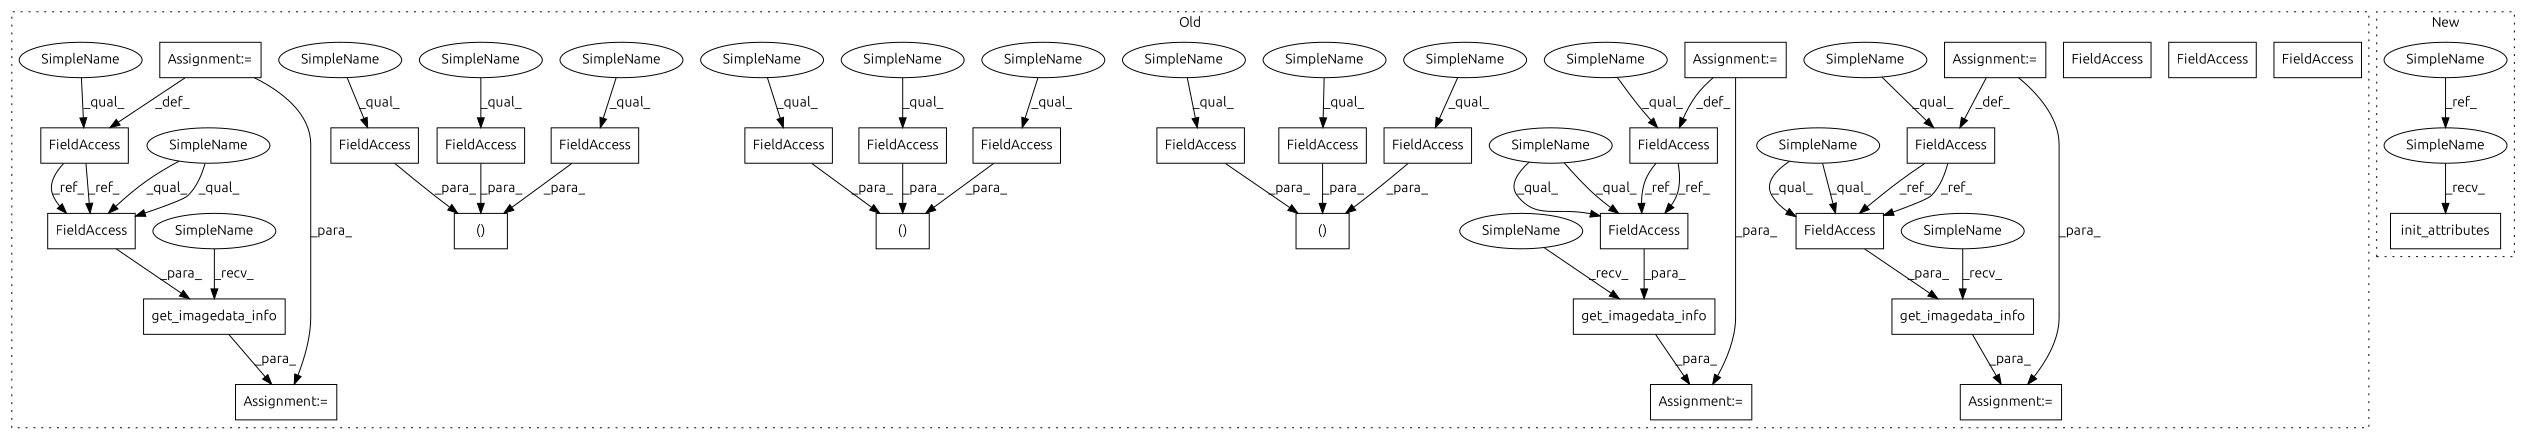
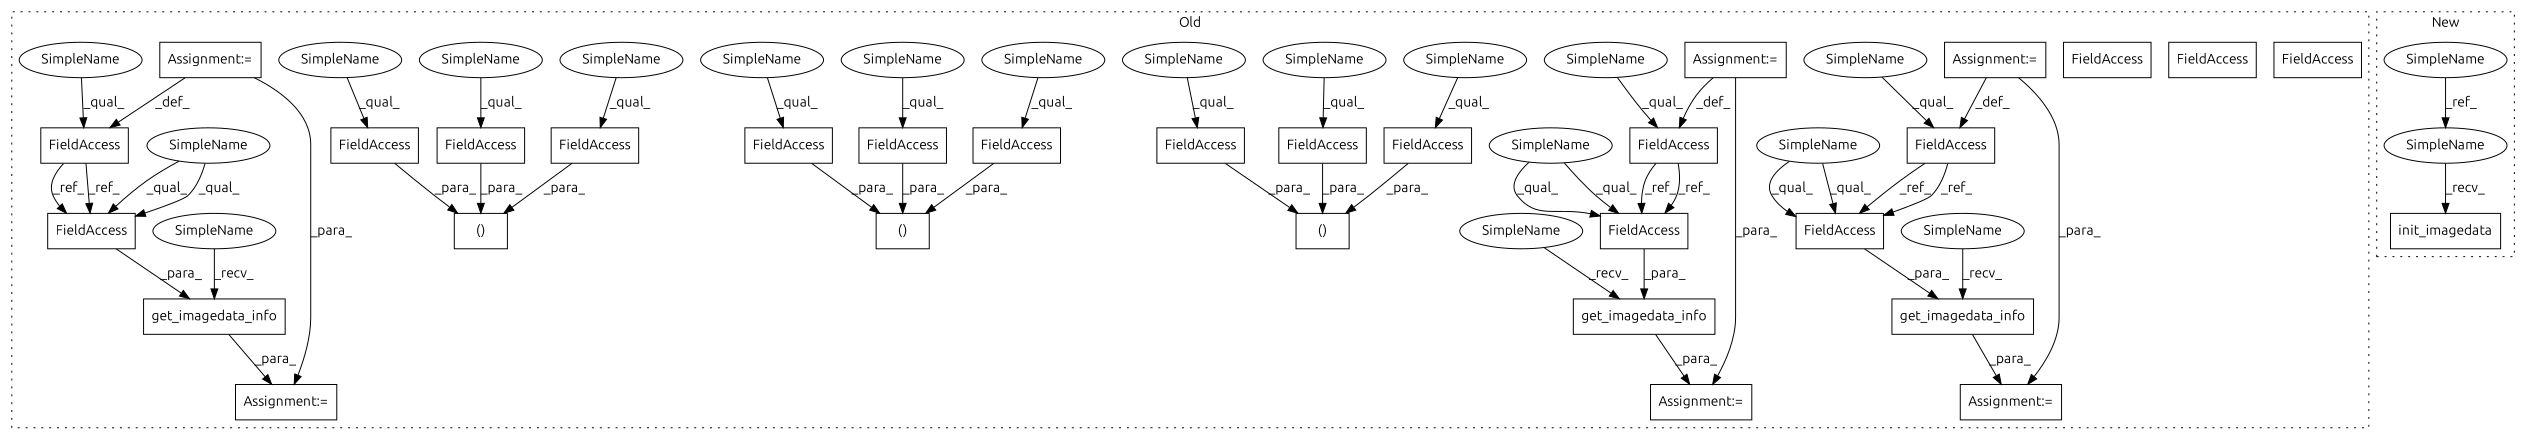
node "init_attributes": label "init_attributes" -> "init_imagedata"
